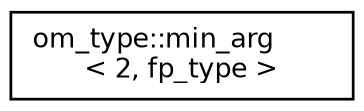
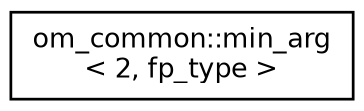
node "om_type::min_arg < 2, fp_type >": label "om_type::min_arg < 2, fp_type >" -> "om_common::min_arg < 2, fp_type >"
